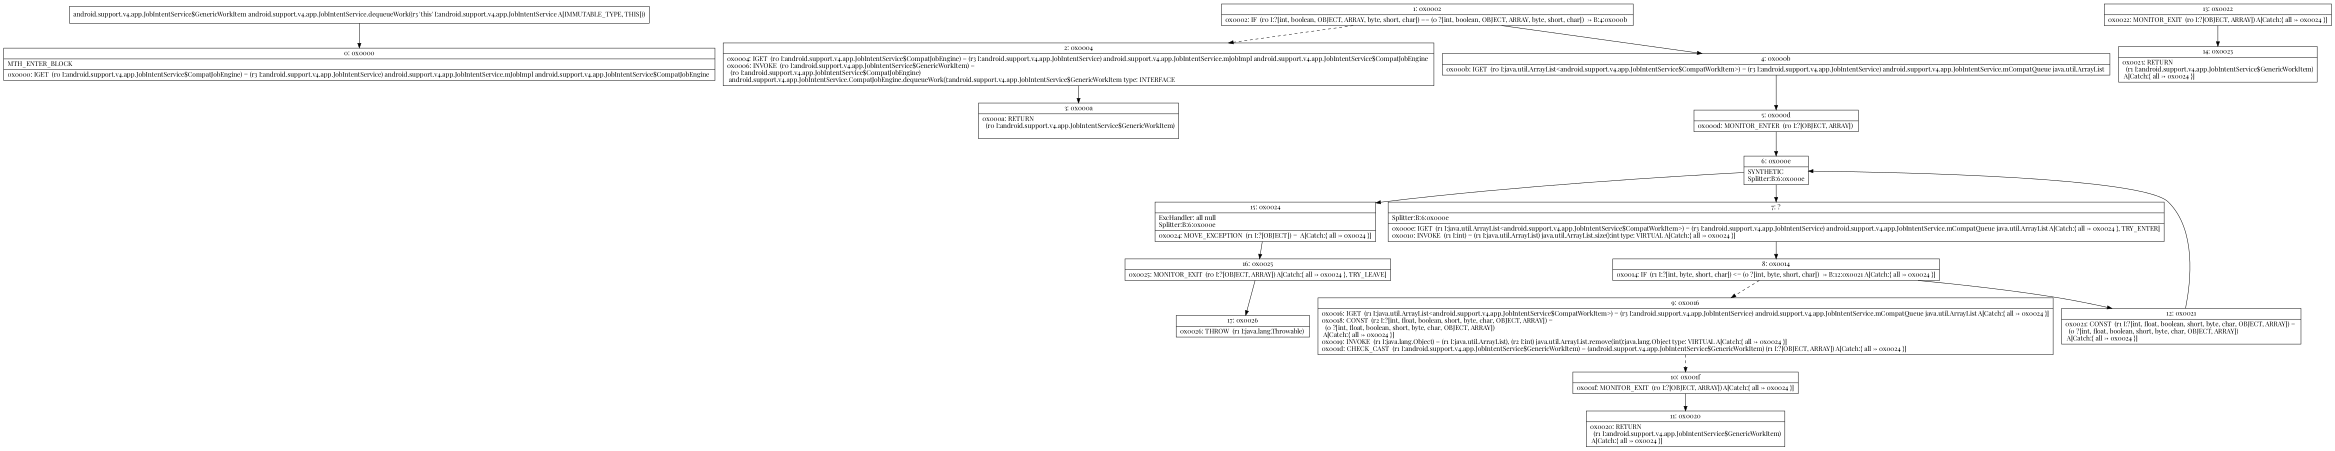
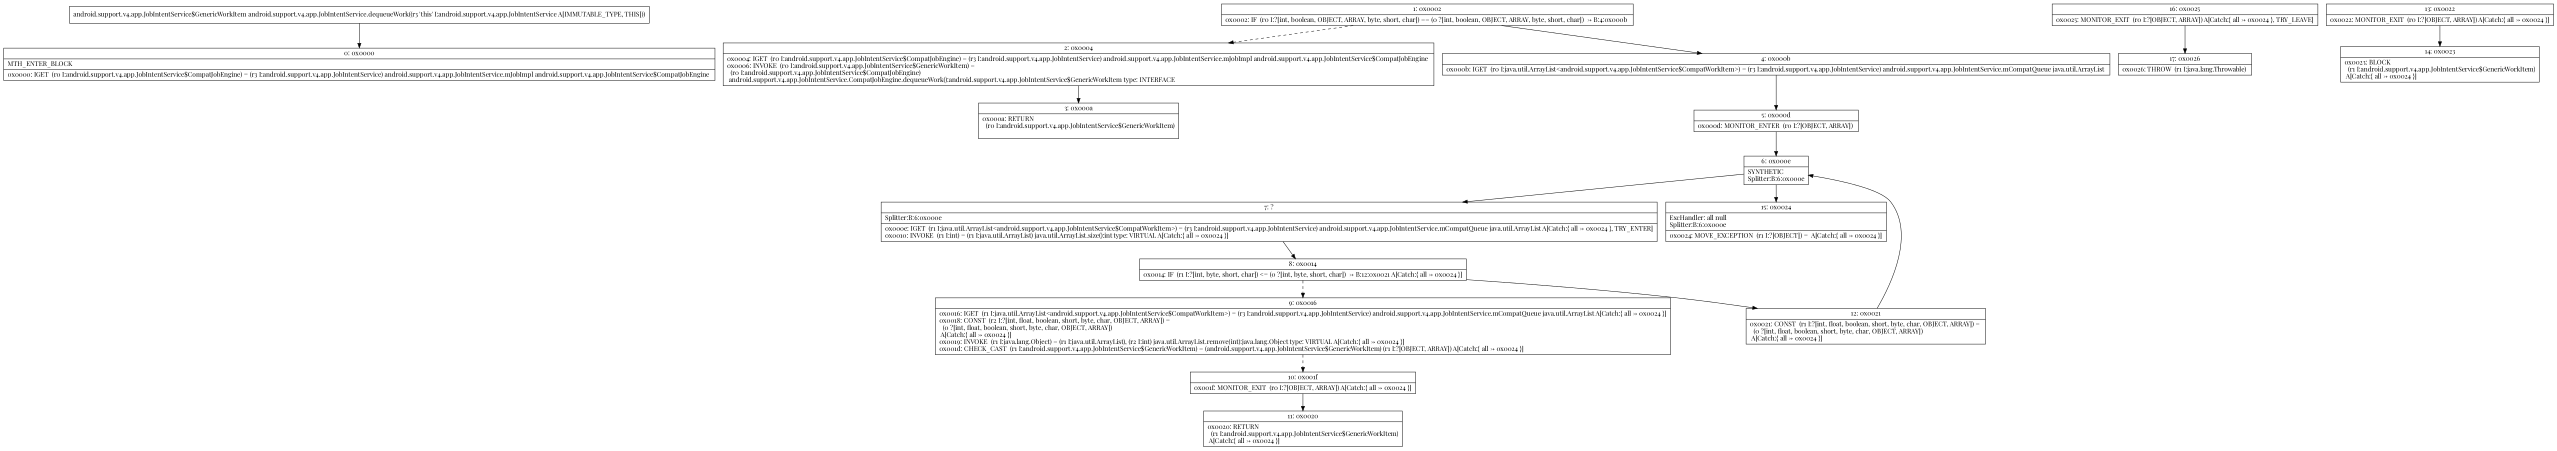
node "14: 0x0023": text "0x0023: RETURN" -> "0x0023: BLOCK"
edge "15: 0x0024" -> "16: 0x0025": removed
